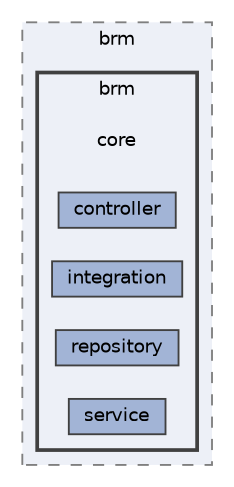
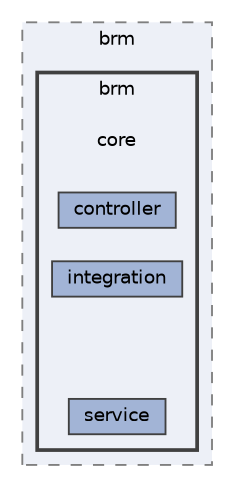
node "repository": removed
